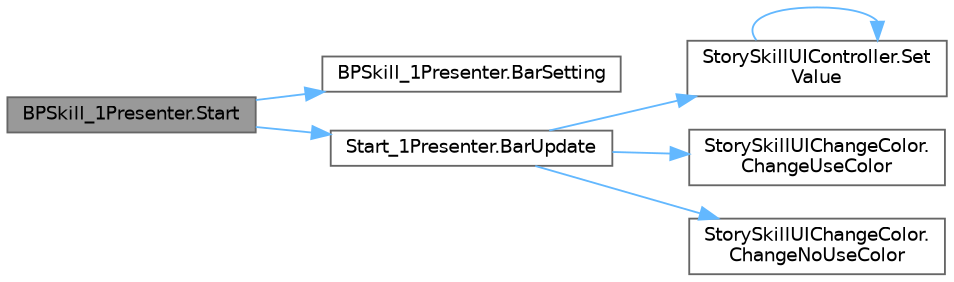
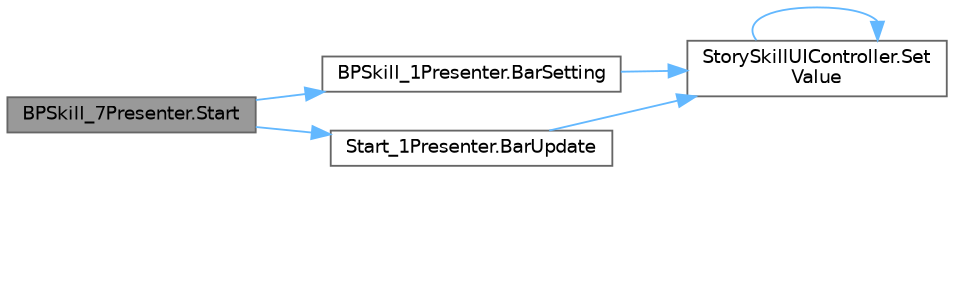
edge "BPSkill_1Presenter.BarSetting" -> "StorySkillUIController.Set Value": added
node "BPSkill_1Presenter.Start": label "BPSkill_1Presenter.Start" -> "BPSkill_7Presenter.Start"
node "StorySkillUIChangeColor. ChangeUseColor": removed
node "StorySkillUIChangeColor. ChangeNoUseColor": removed
